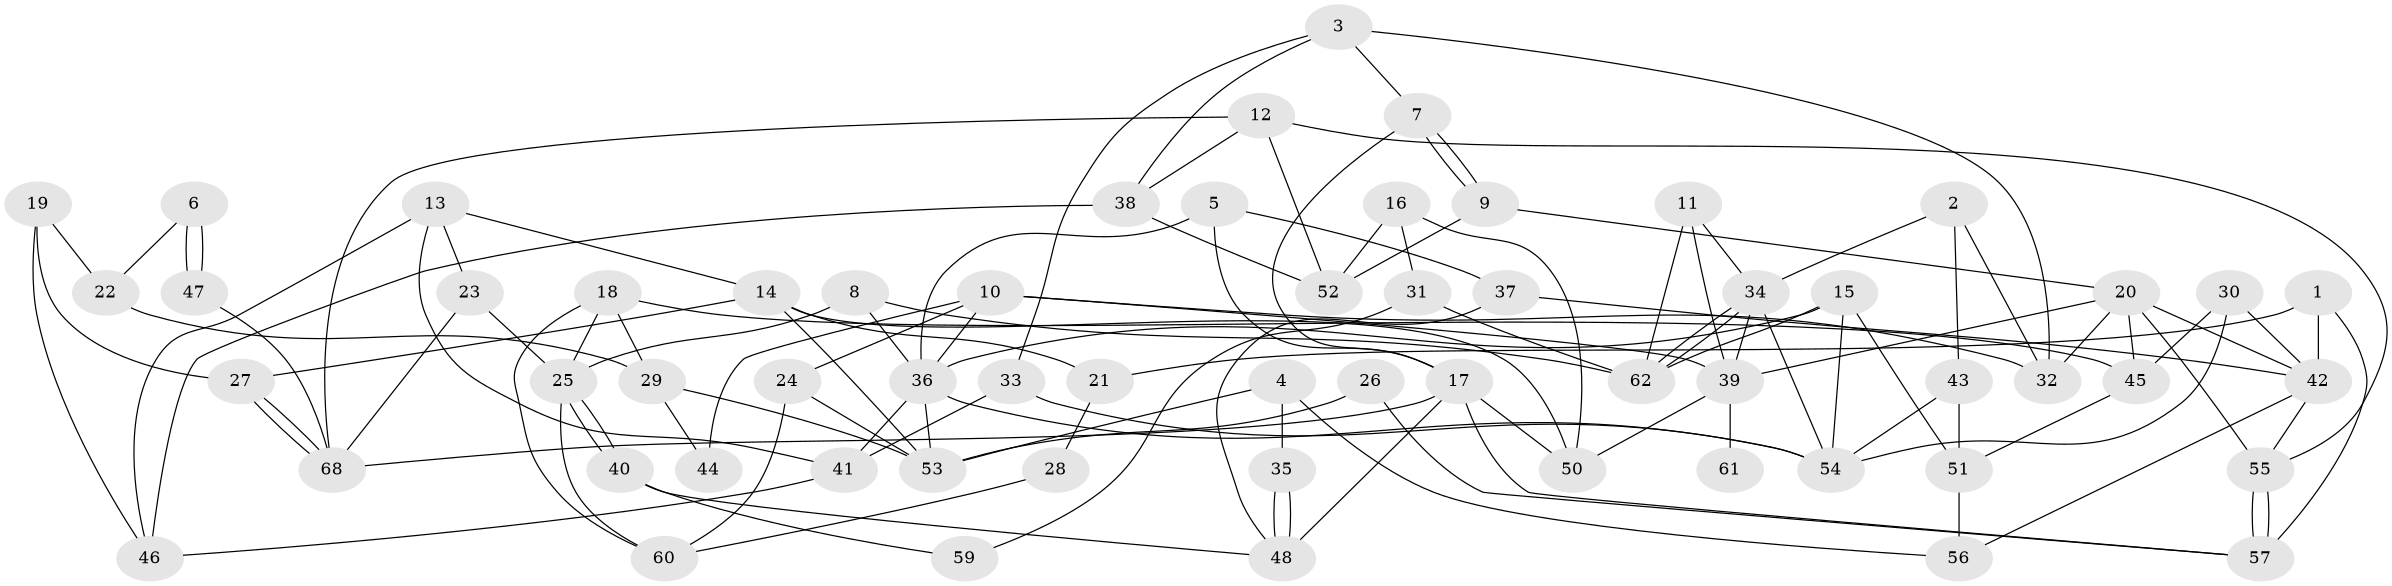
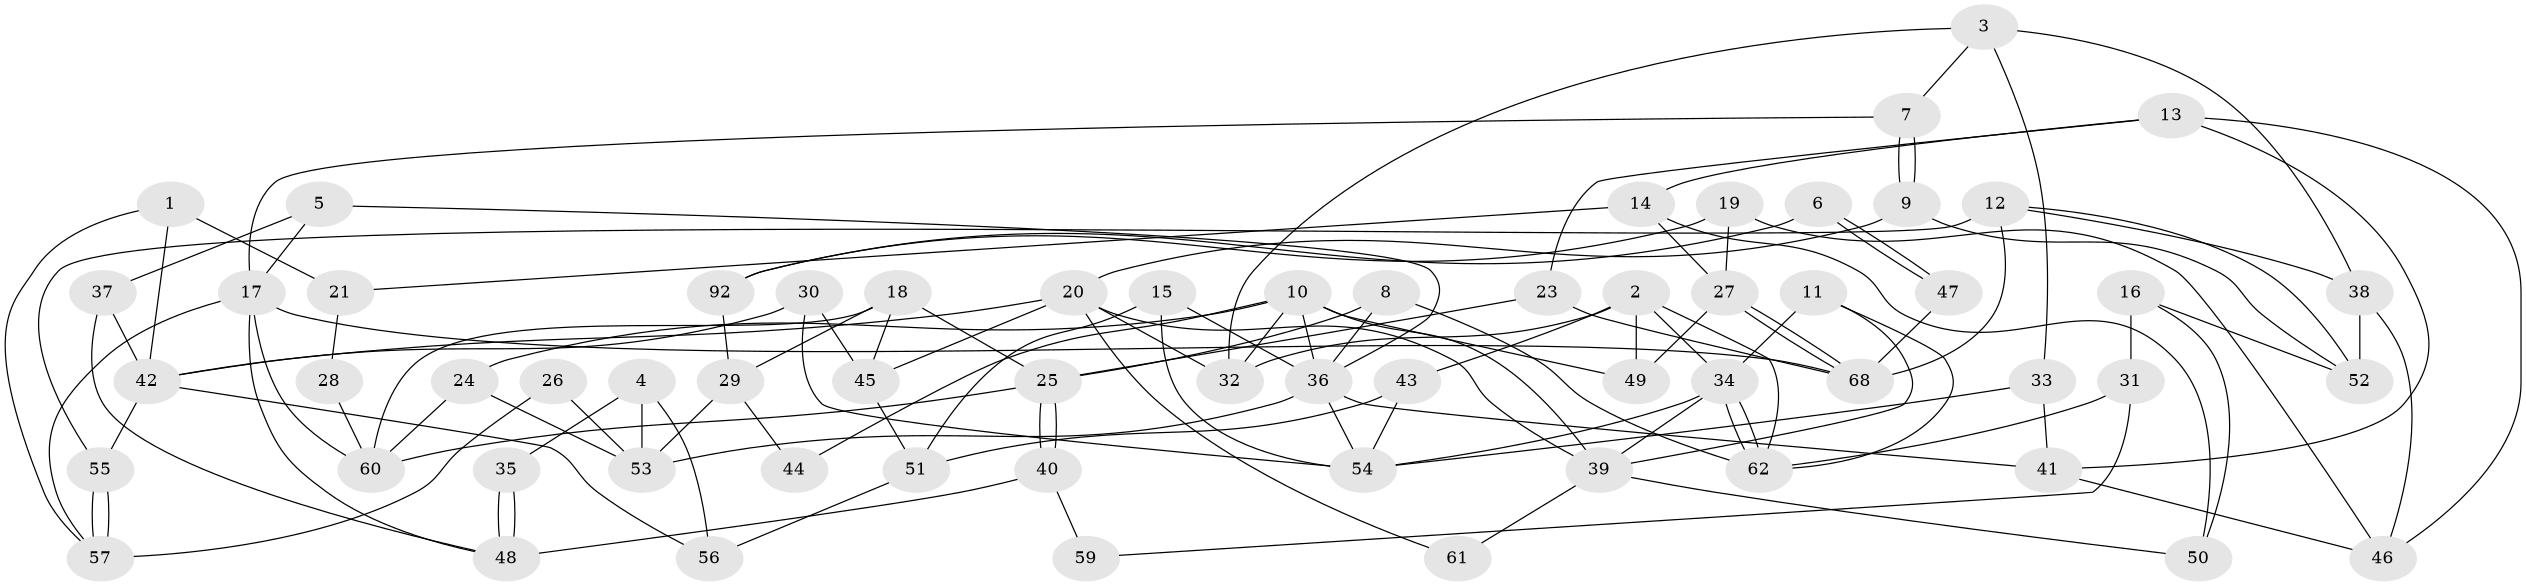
node "22": label "22" -> "92"
edge "15" -- "62": now "2" -- "62"
edge "20" -- "55": now "20" -- "61"
edge "14" -- "53": removed
node "49": added
edge "17" -- "50": now "17" -- "60"
